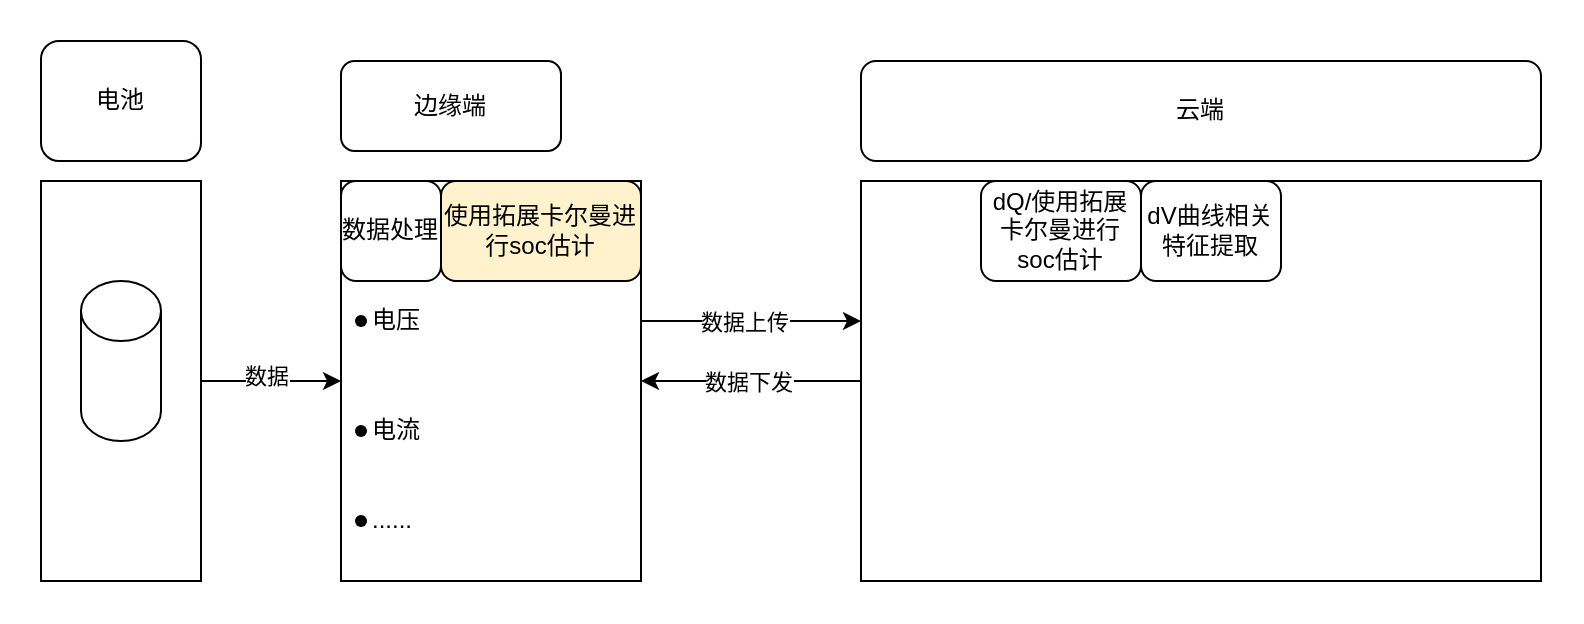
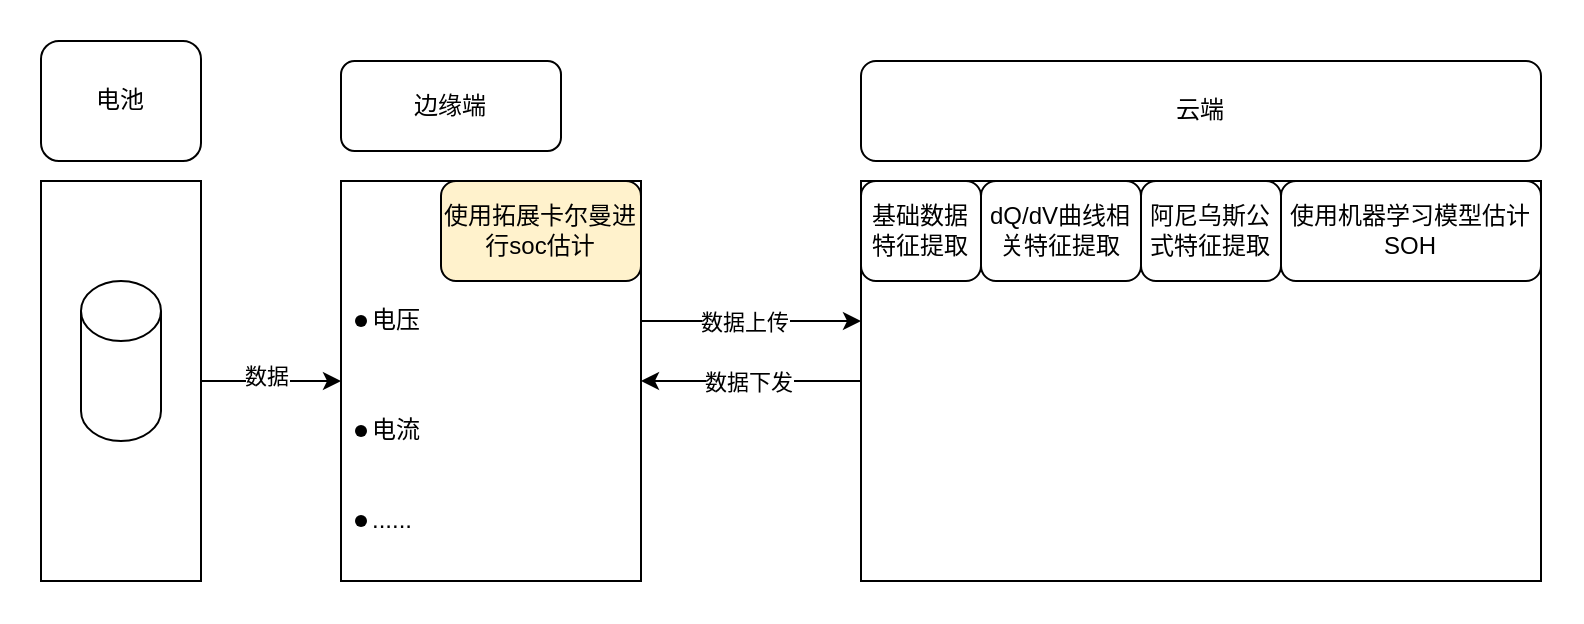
node "数据处理": removed
node "基础数据特征提取": added
node "dQ/使用拓展卡尔曼进行soc估计": label "dQ/使用拓展卡尔曼进行soc估计" -> "dQ/dV曲线相关特征提取"
node "dV曲线相关特征提取": label "dV曲线相关特征提取" -> "阿尼乌斯公式特征提取"
node "使用机器学习模型估计SOH": added
